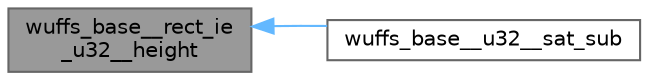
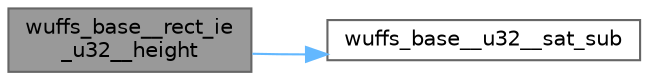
edge "wuffs_base__u32__sat_sub" -> "wuffs_base__rect_ie _u32__height": reversed
